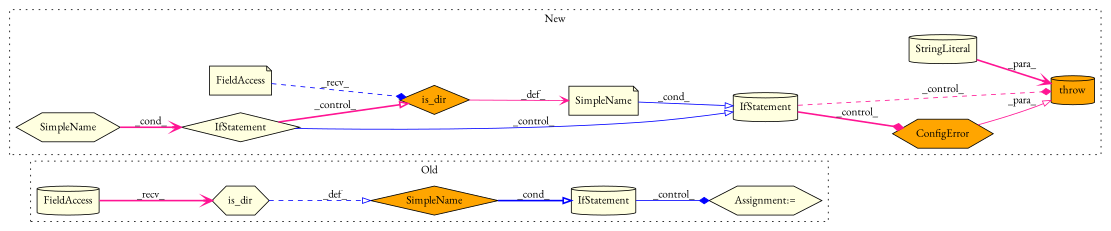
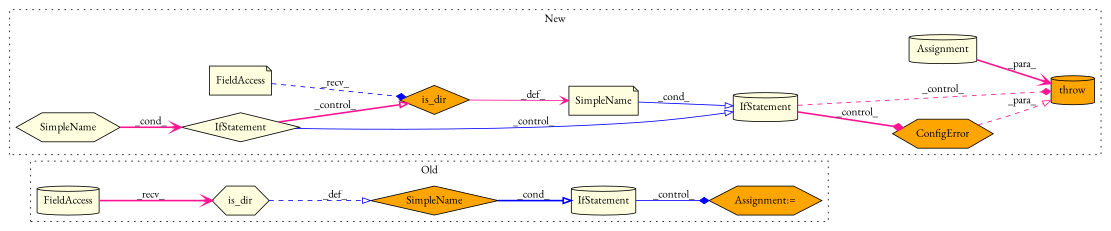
node "StringLiteral": label "StringLiteral" -> "Assignment"
edge "ConfigError" -> "throw": style solid -> dashed
node "Assignment:=": fillcolor lightyellow -> orange
